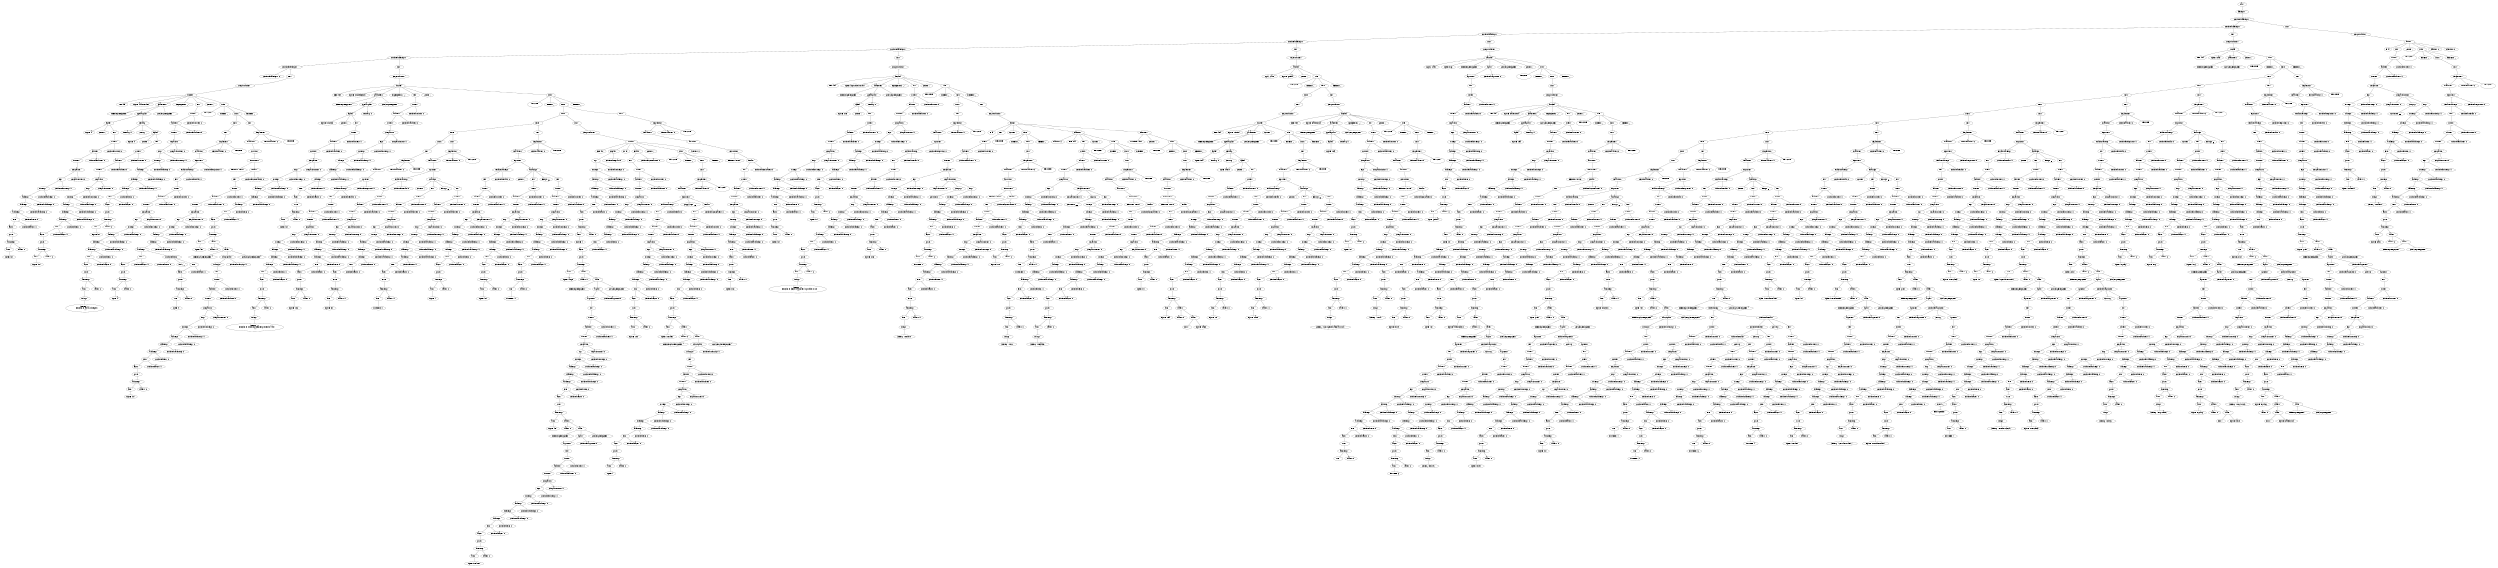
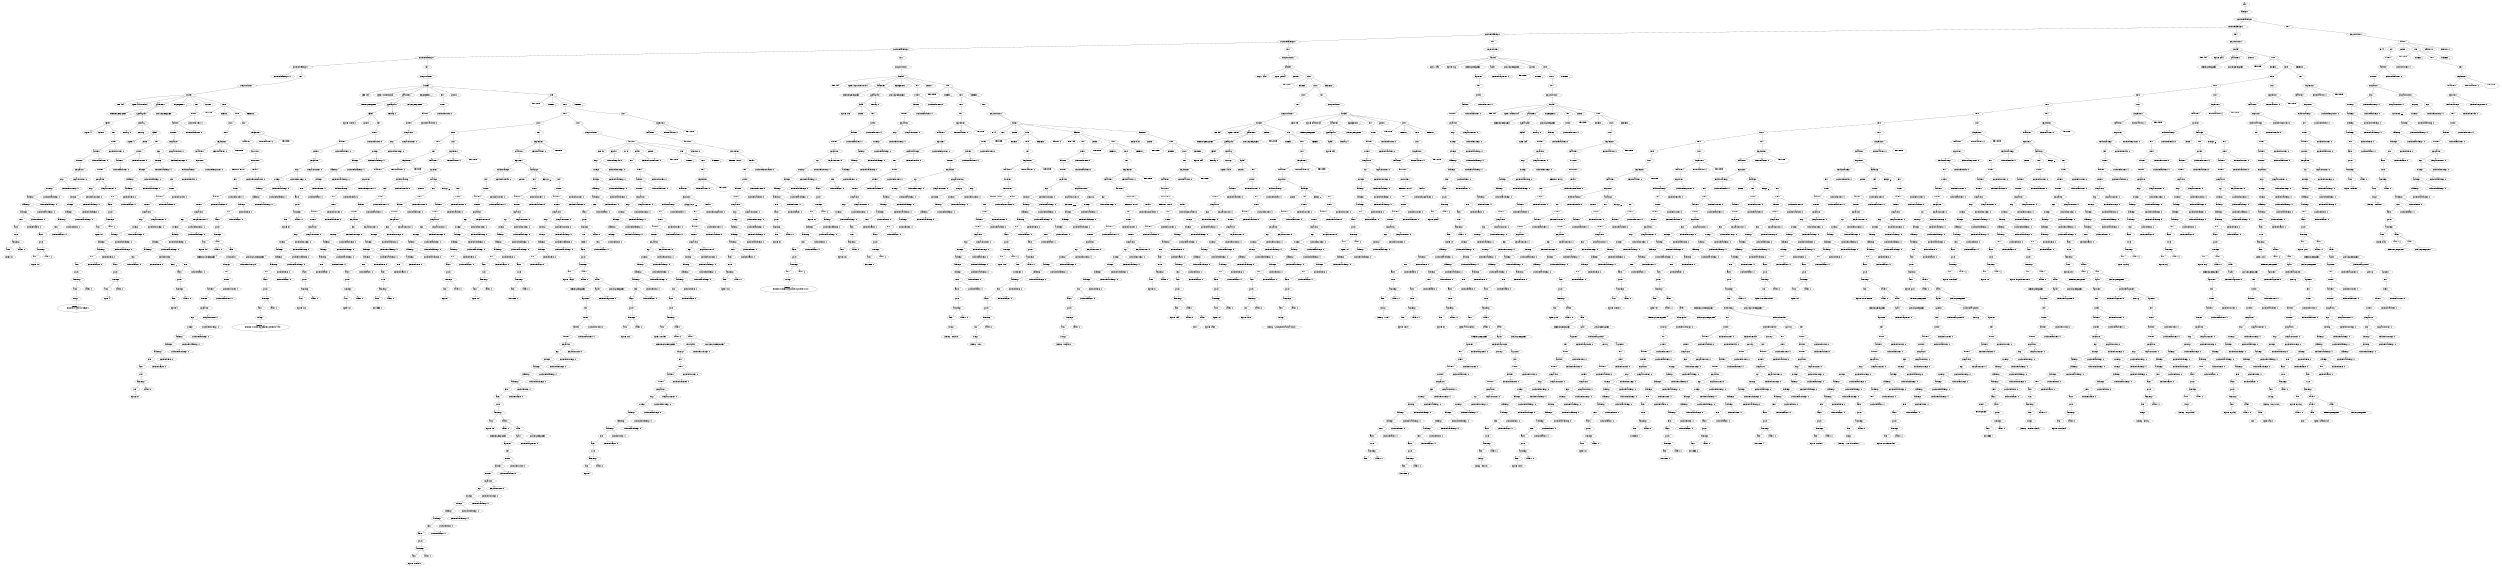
node "NUMBER (else)": label "NUMBER (else)" -> "ELSE (else)"
